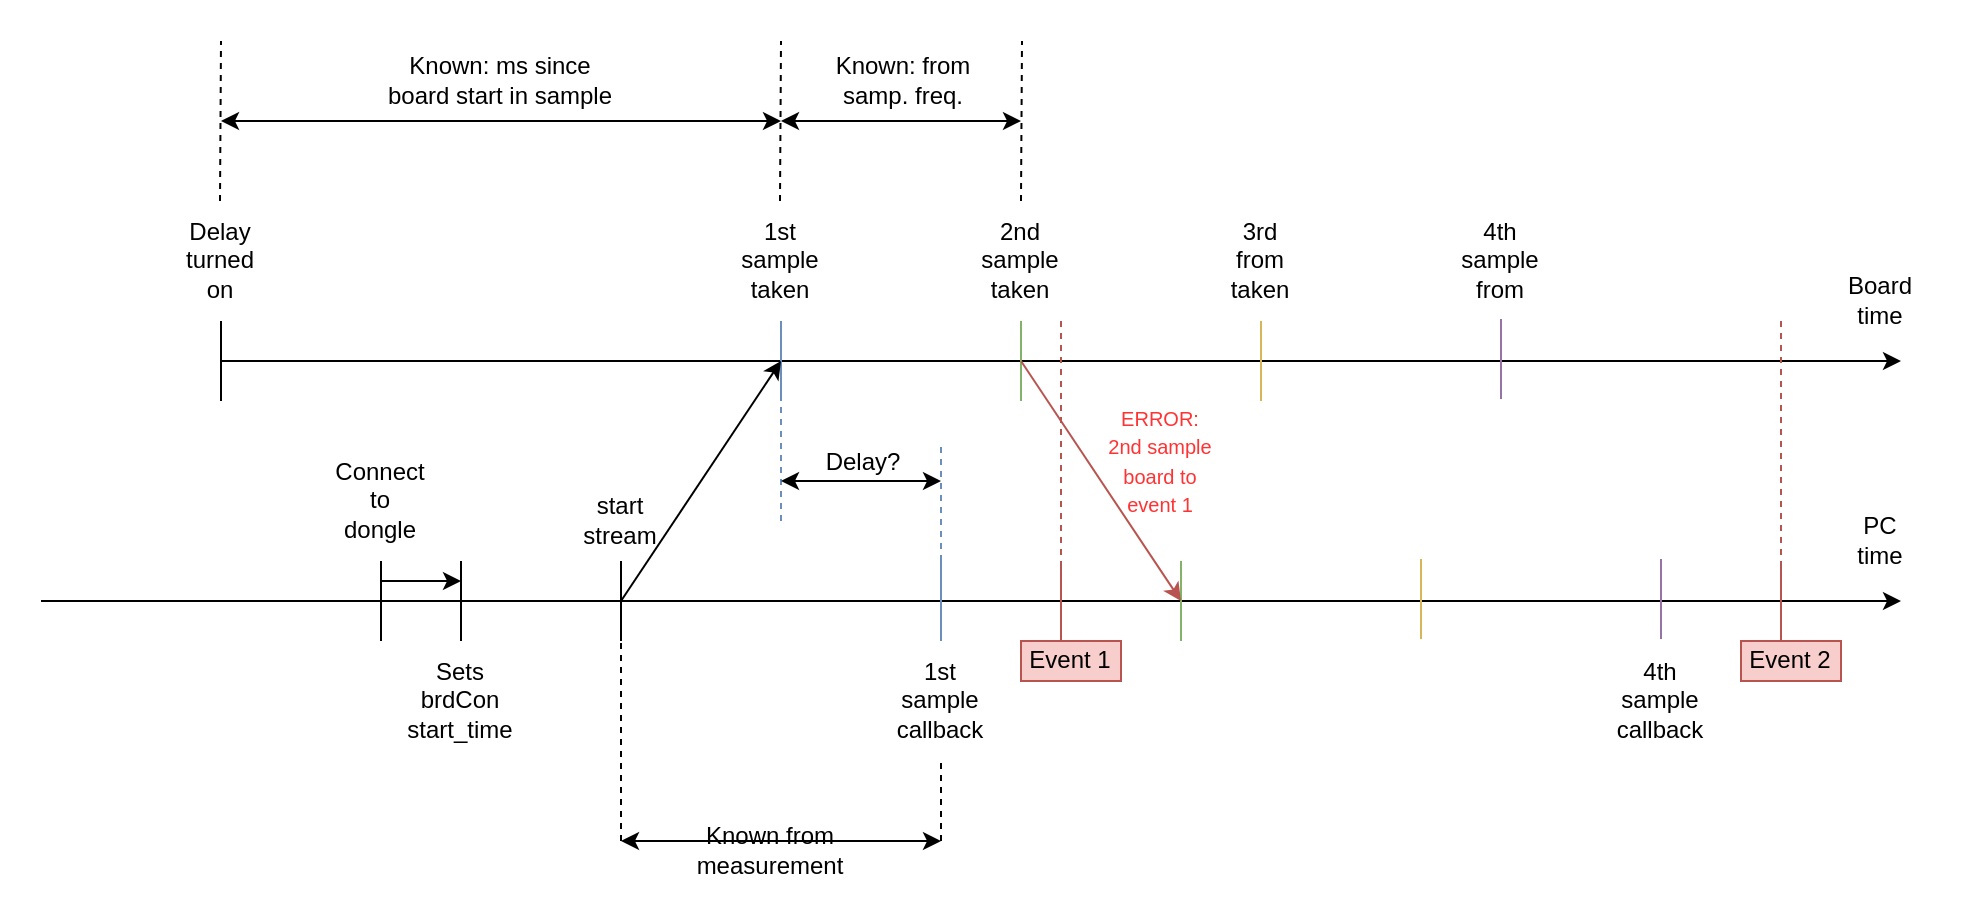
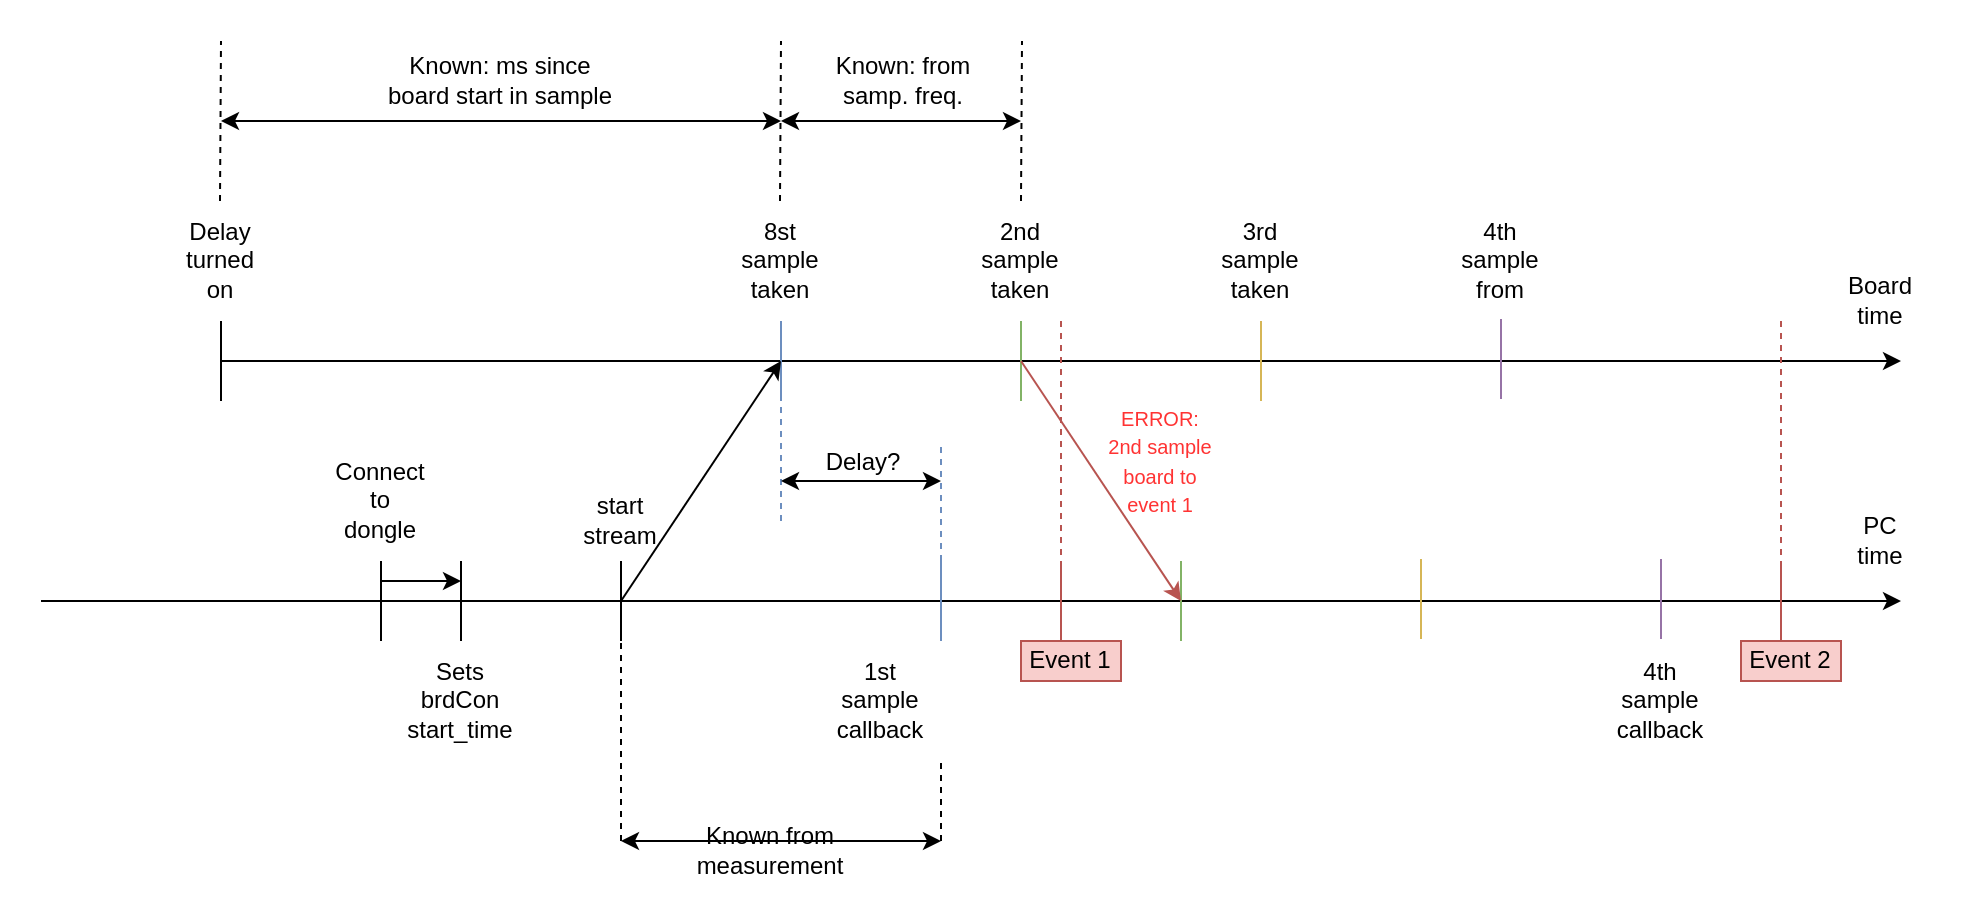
node "1st sample taken": label "1st sample taken" -> "8st sample taken"
node "3rd from taken": label "3rd from taken" -> "3rd sample taken"
node "1st sample callback": moved (941, 701) -> (881, 701)
